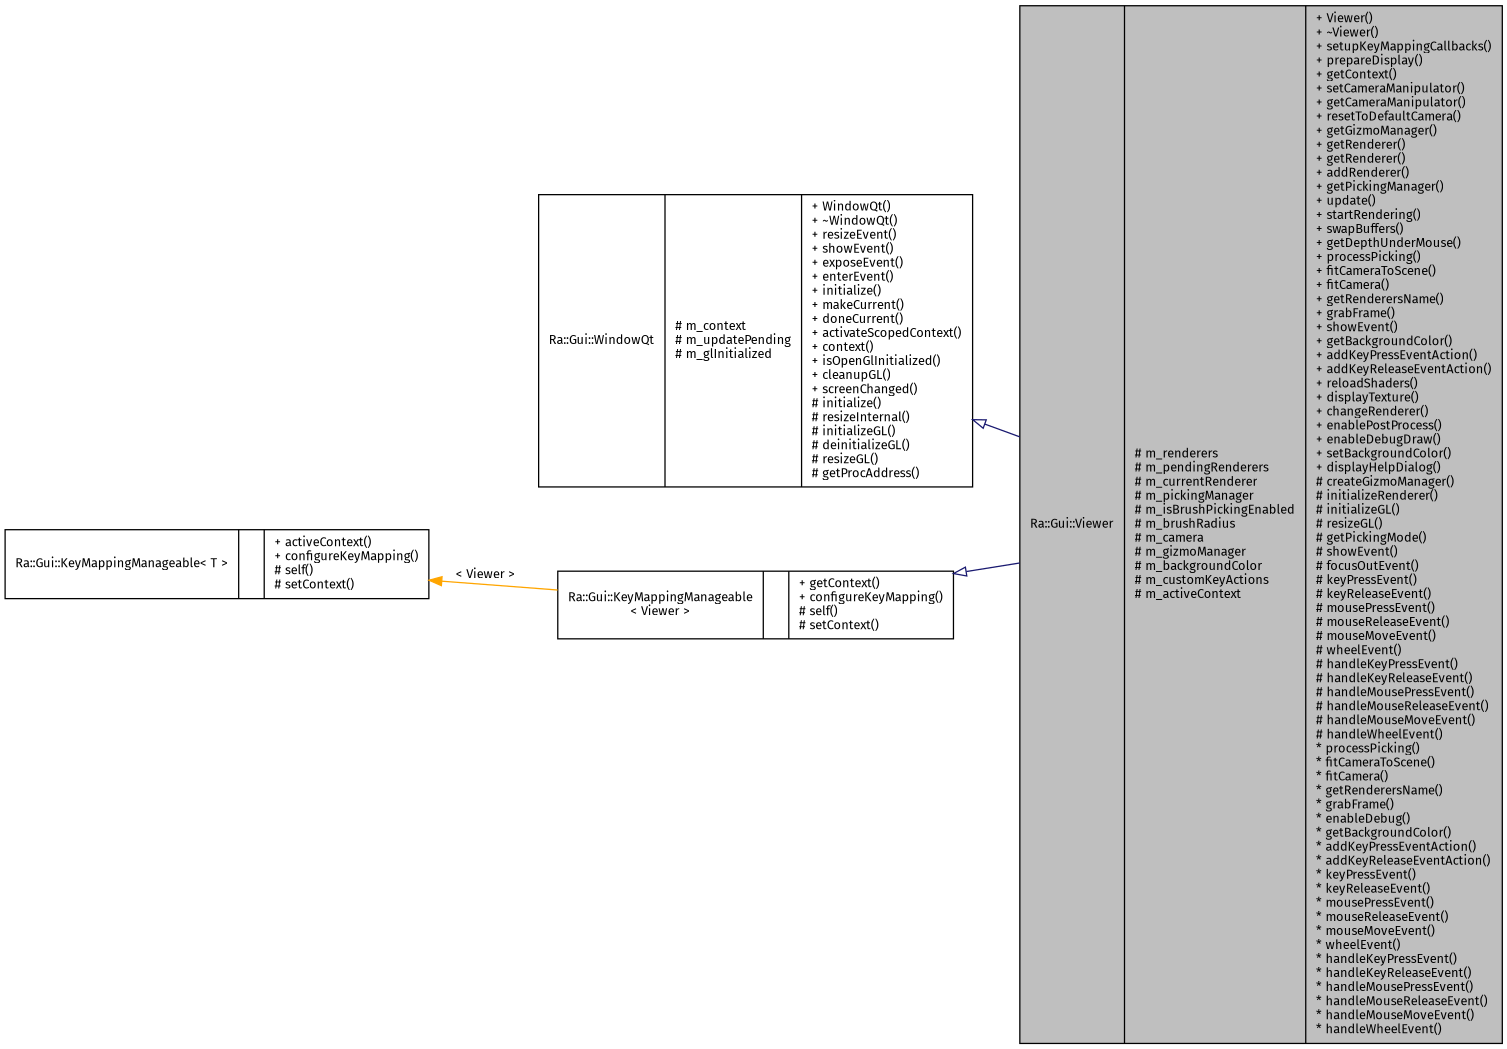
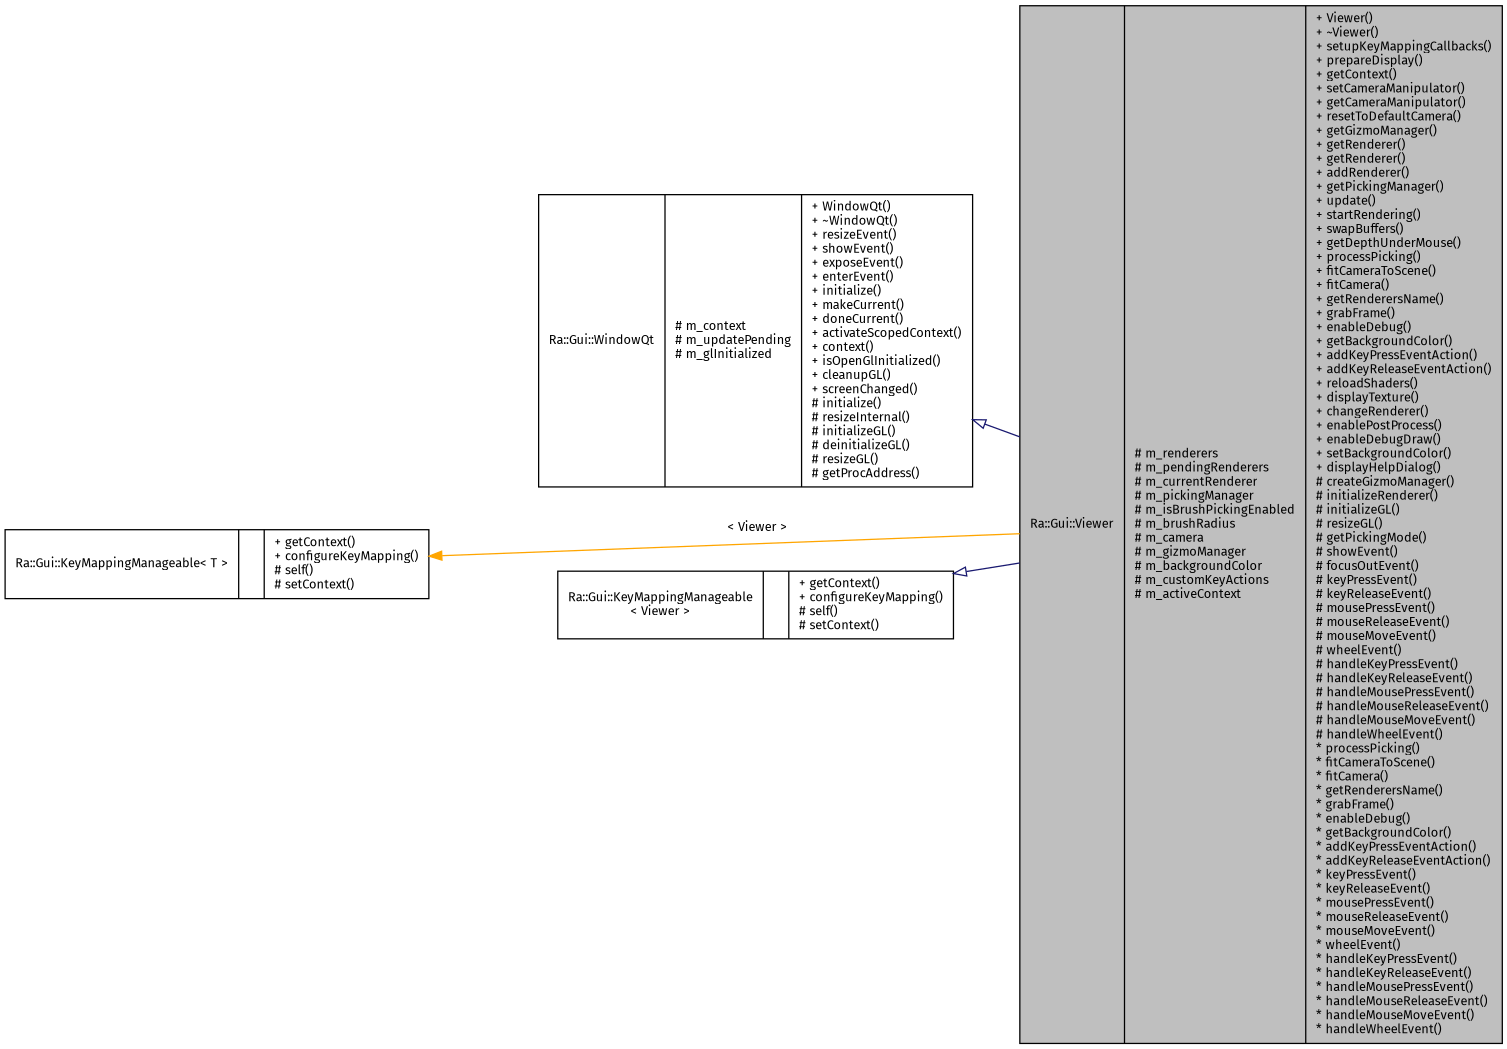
node "Ra::Gui::Viewer": text "+ showEvent()" -> "+ enableDebug()"
node "Ra::Gui::KeyMappingManageable< T >": text "+ activeContext()" -> "+ getContext()"
edge "Ra::Gui::KeyMappingManageable" -> "Ra::Gui::KeyMappingManageable< T >": now "Ra::Gui::Viewer" -> "Ra::Gui::KeyMappingManageable< T >"
